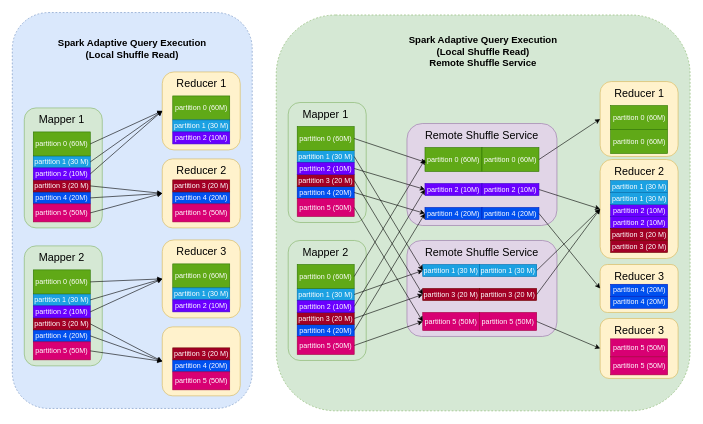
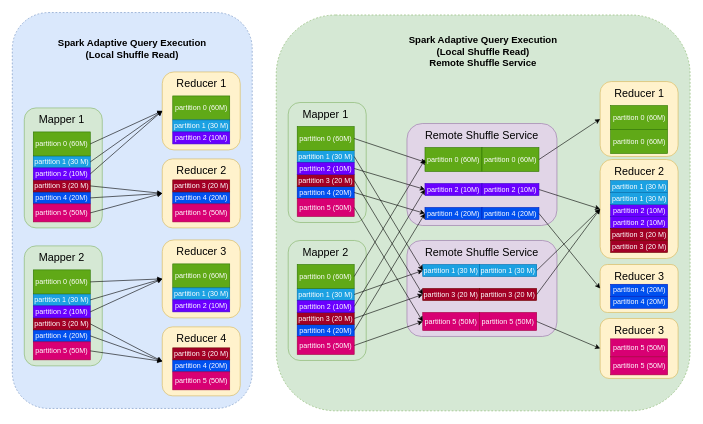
node "Reducer 4": added
